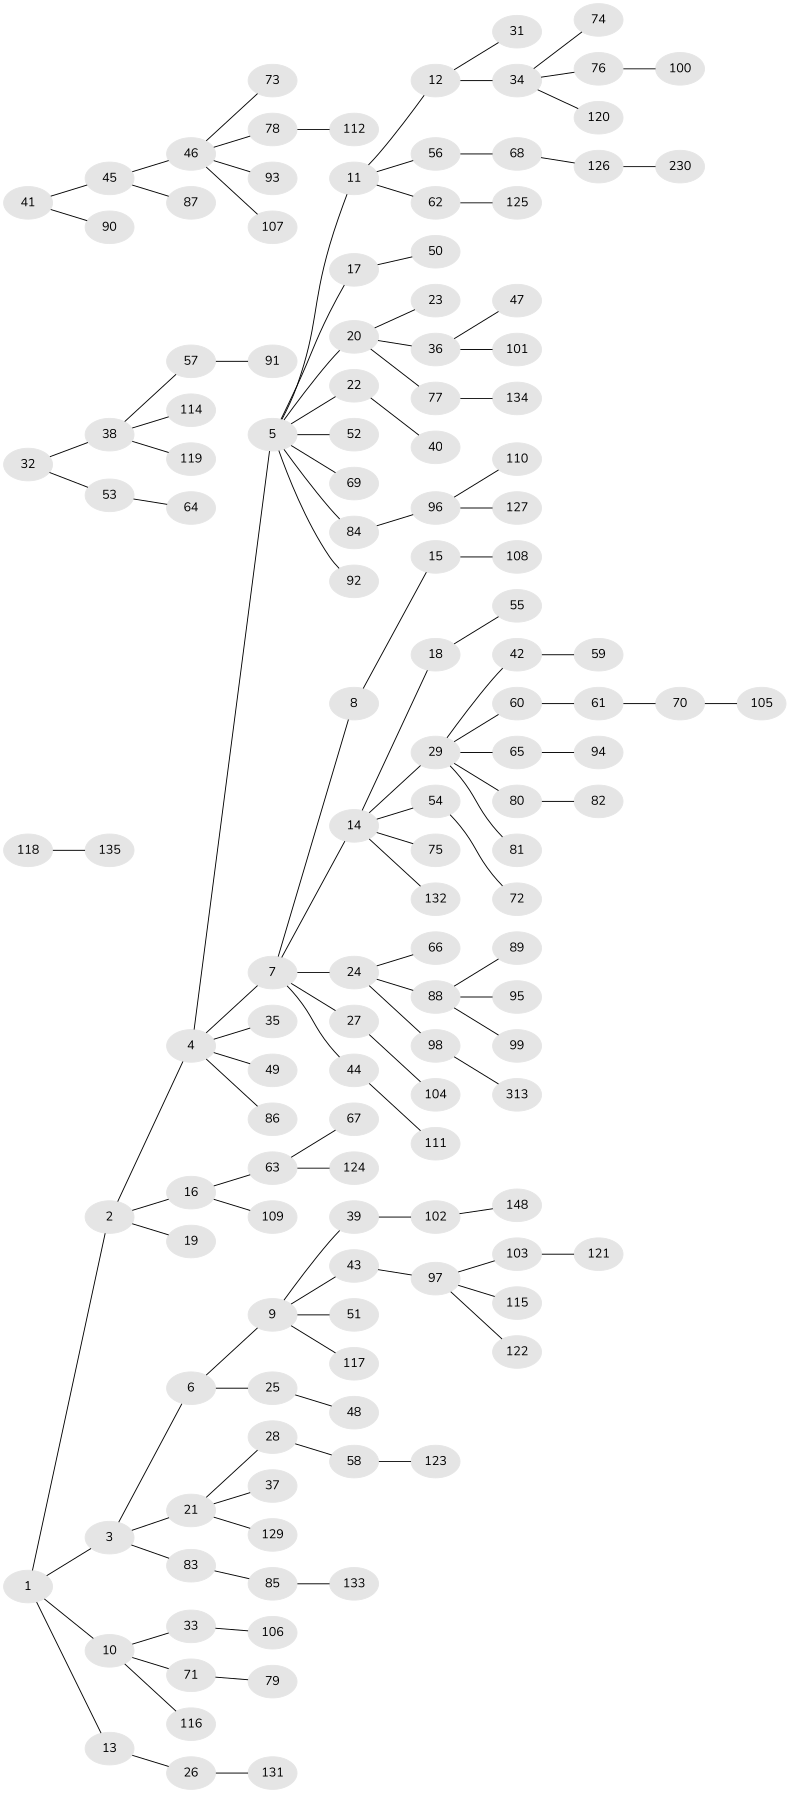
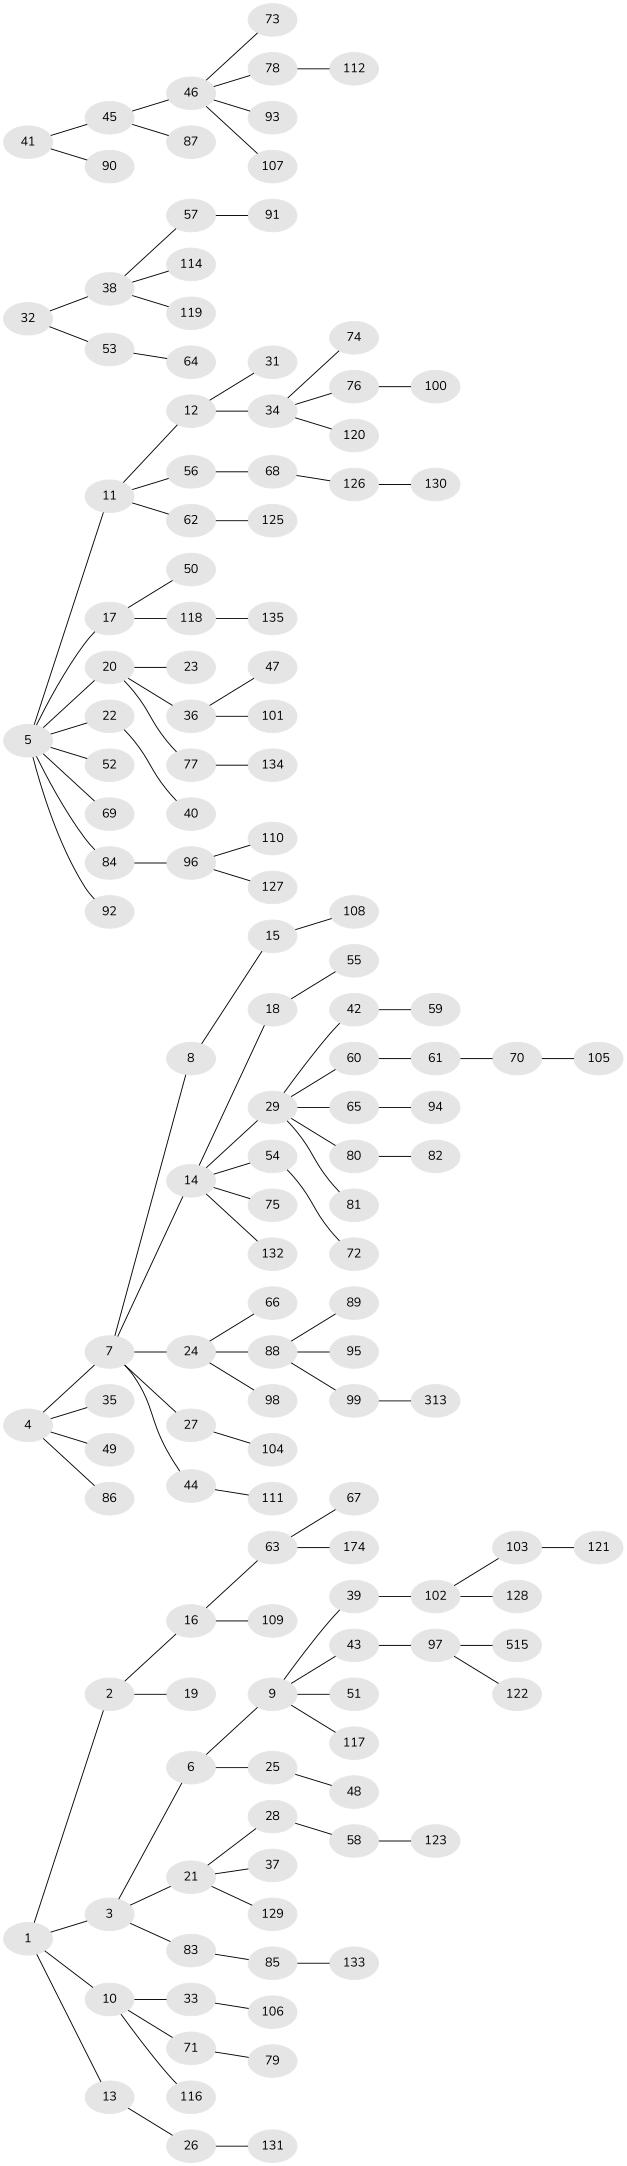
node "230": label "230" -> "130"
edge "17" -- "118": added
edge "5" -- "4": removed
edge "98" -- "313": now "99" -- "313"
edge "4" -- "2": removed
node "124": label "124" -> "174"
node "148": label "148" -> "128"
edge "103" -- "97": now "103" -- "102"
node "115": label "115" -> "515"
